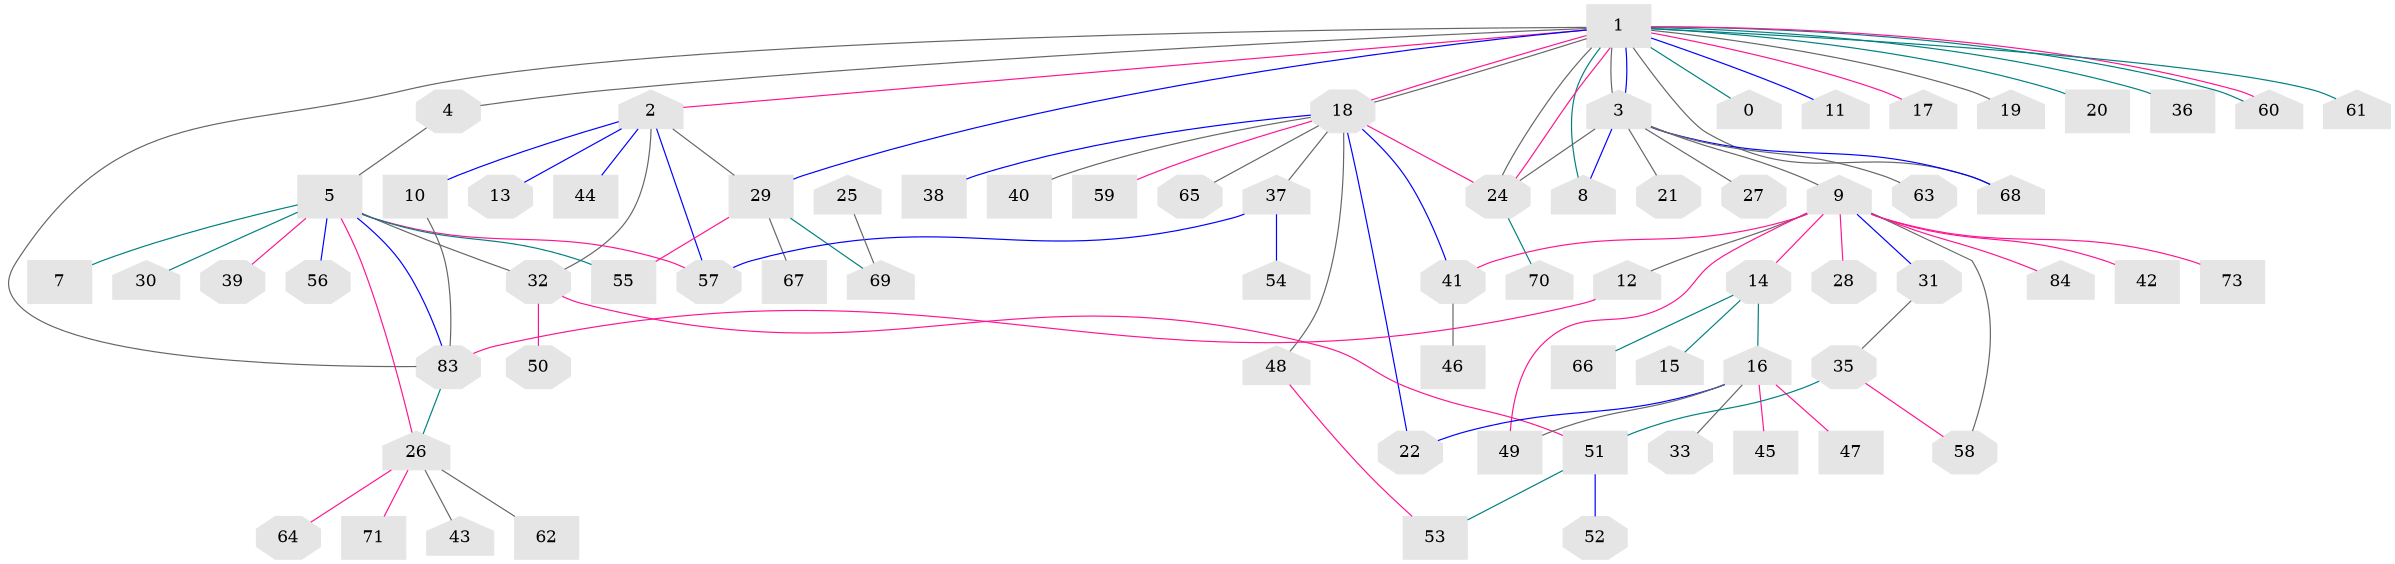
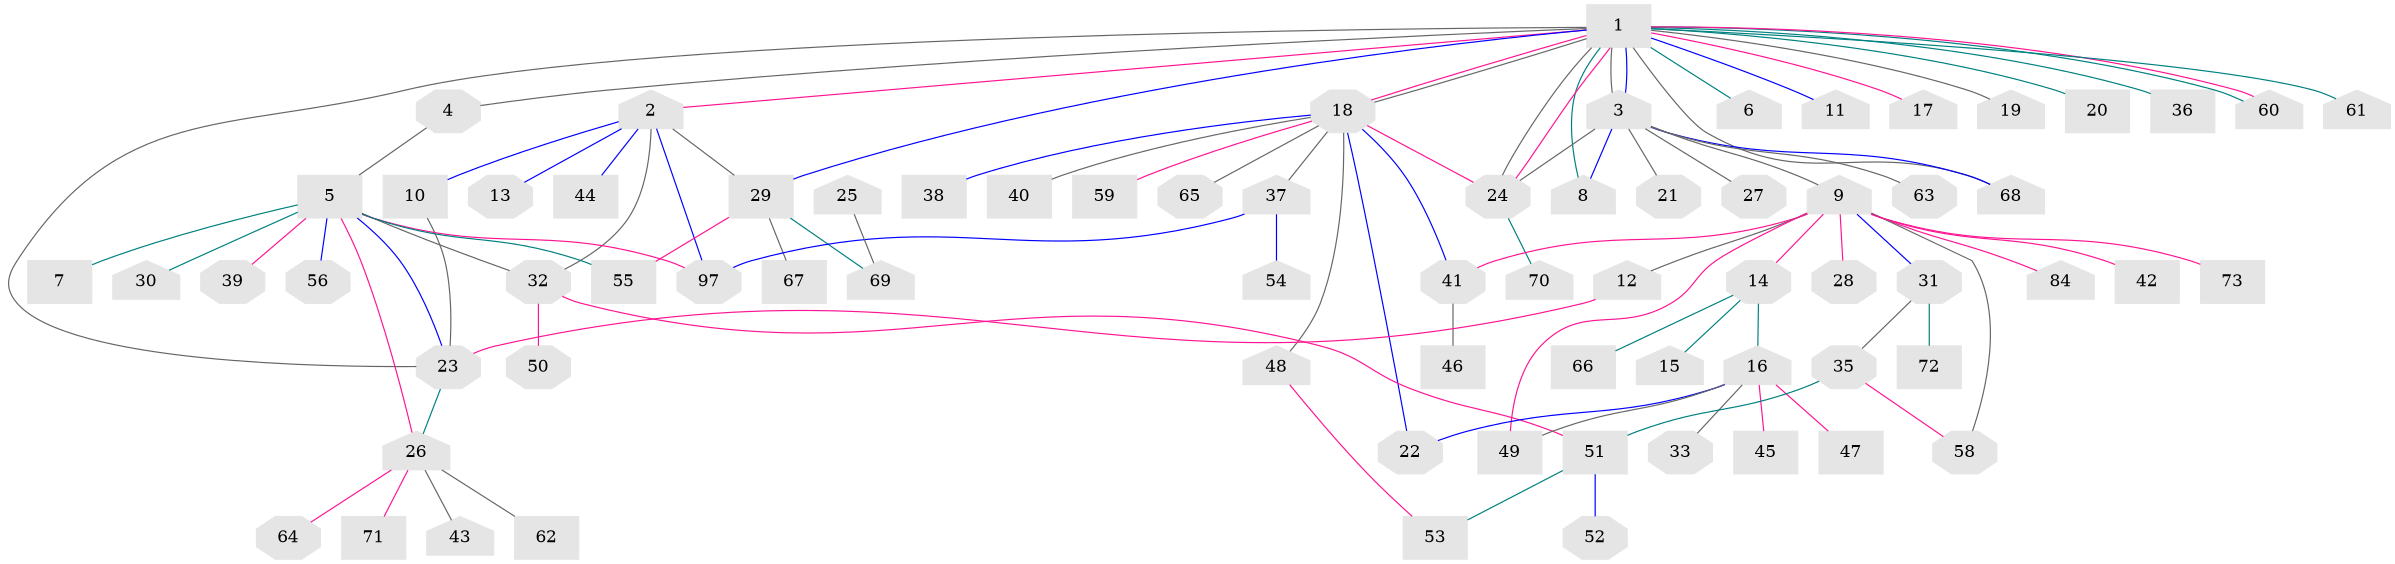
node "0": label "0" -> "6"
node "57": label "57" -> "97"
node "83": label "83" -> "23"
node "72": added
